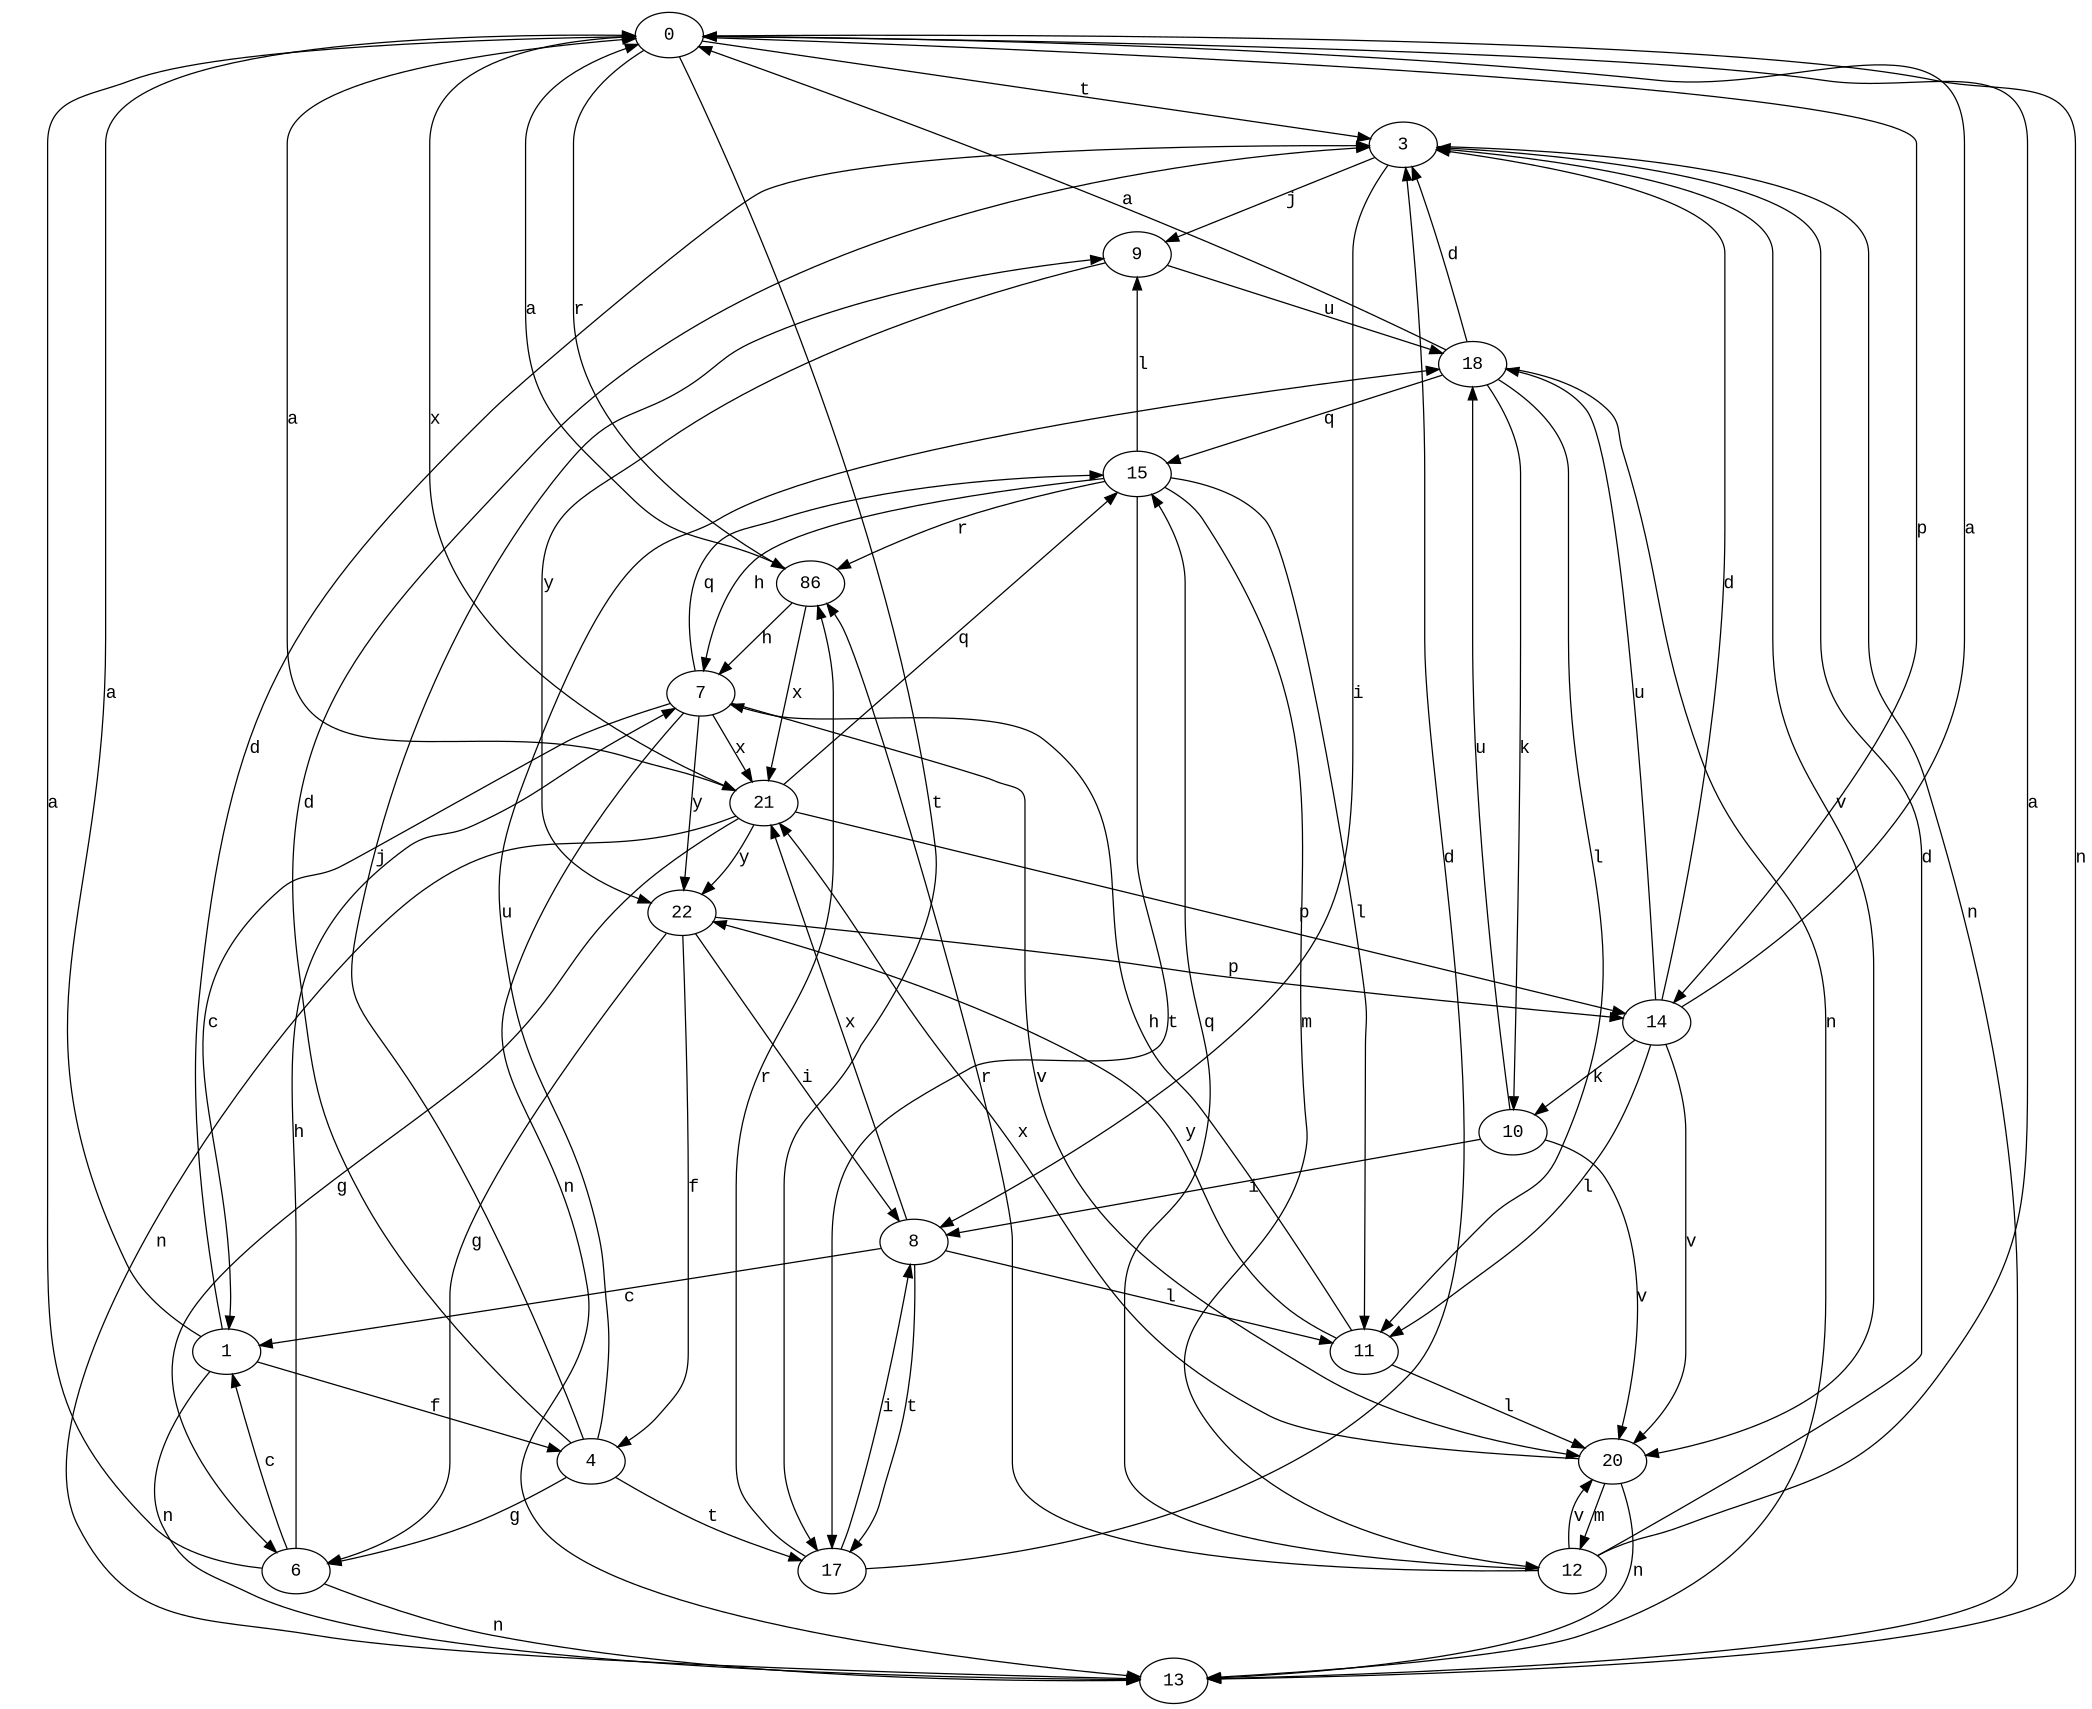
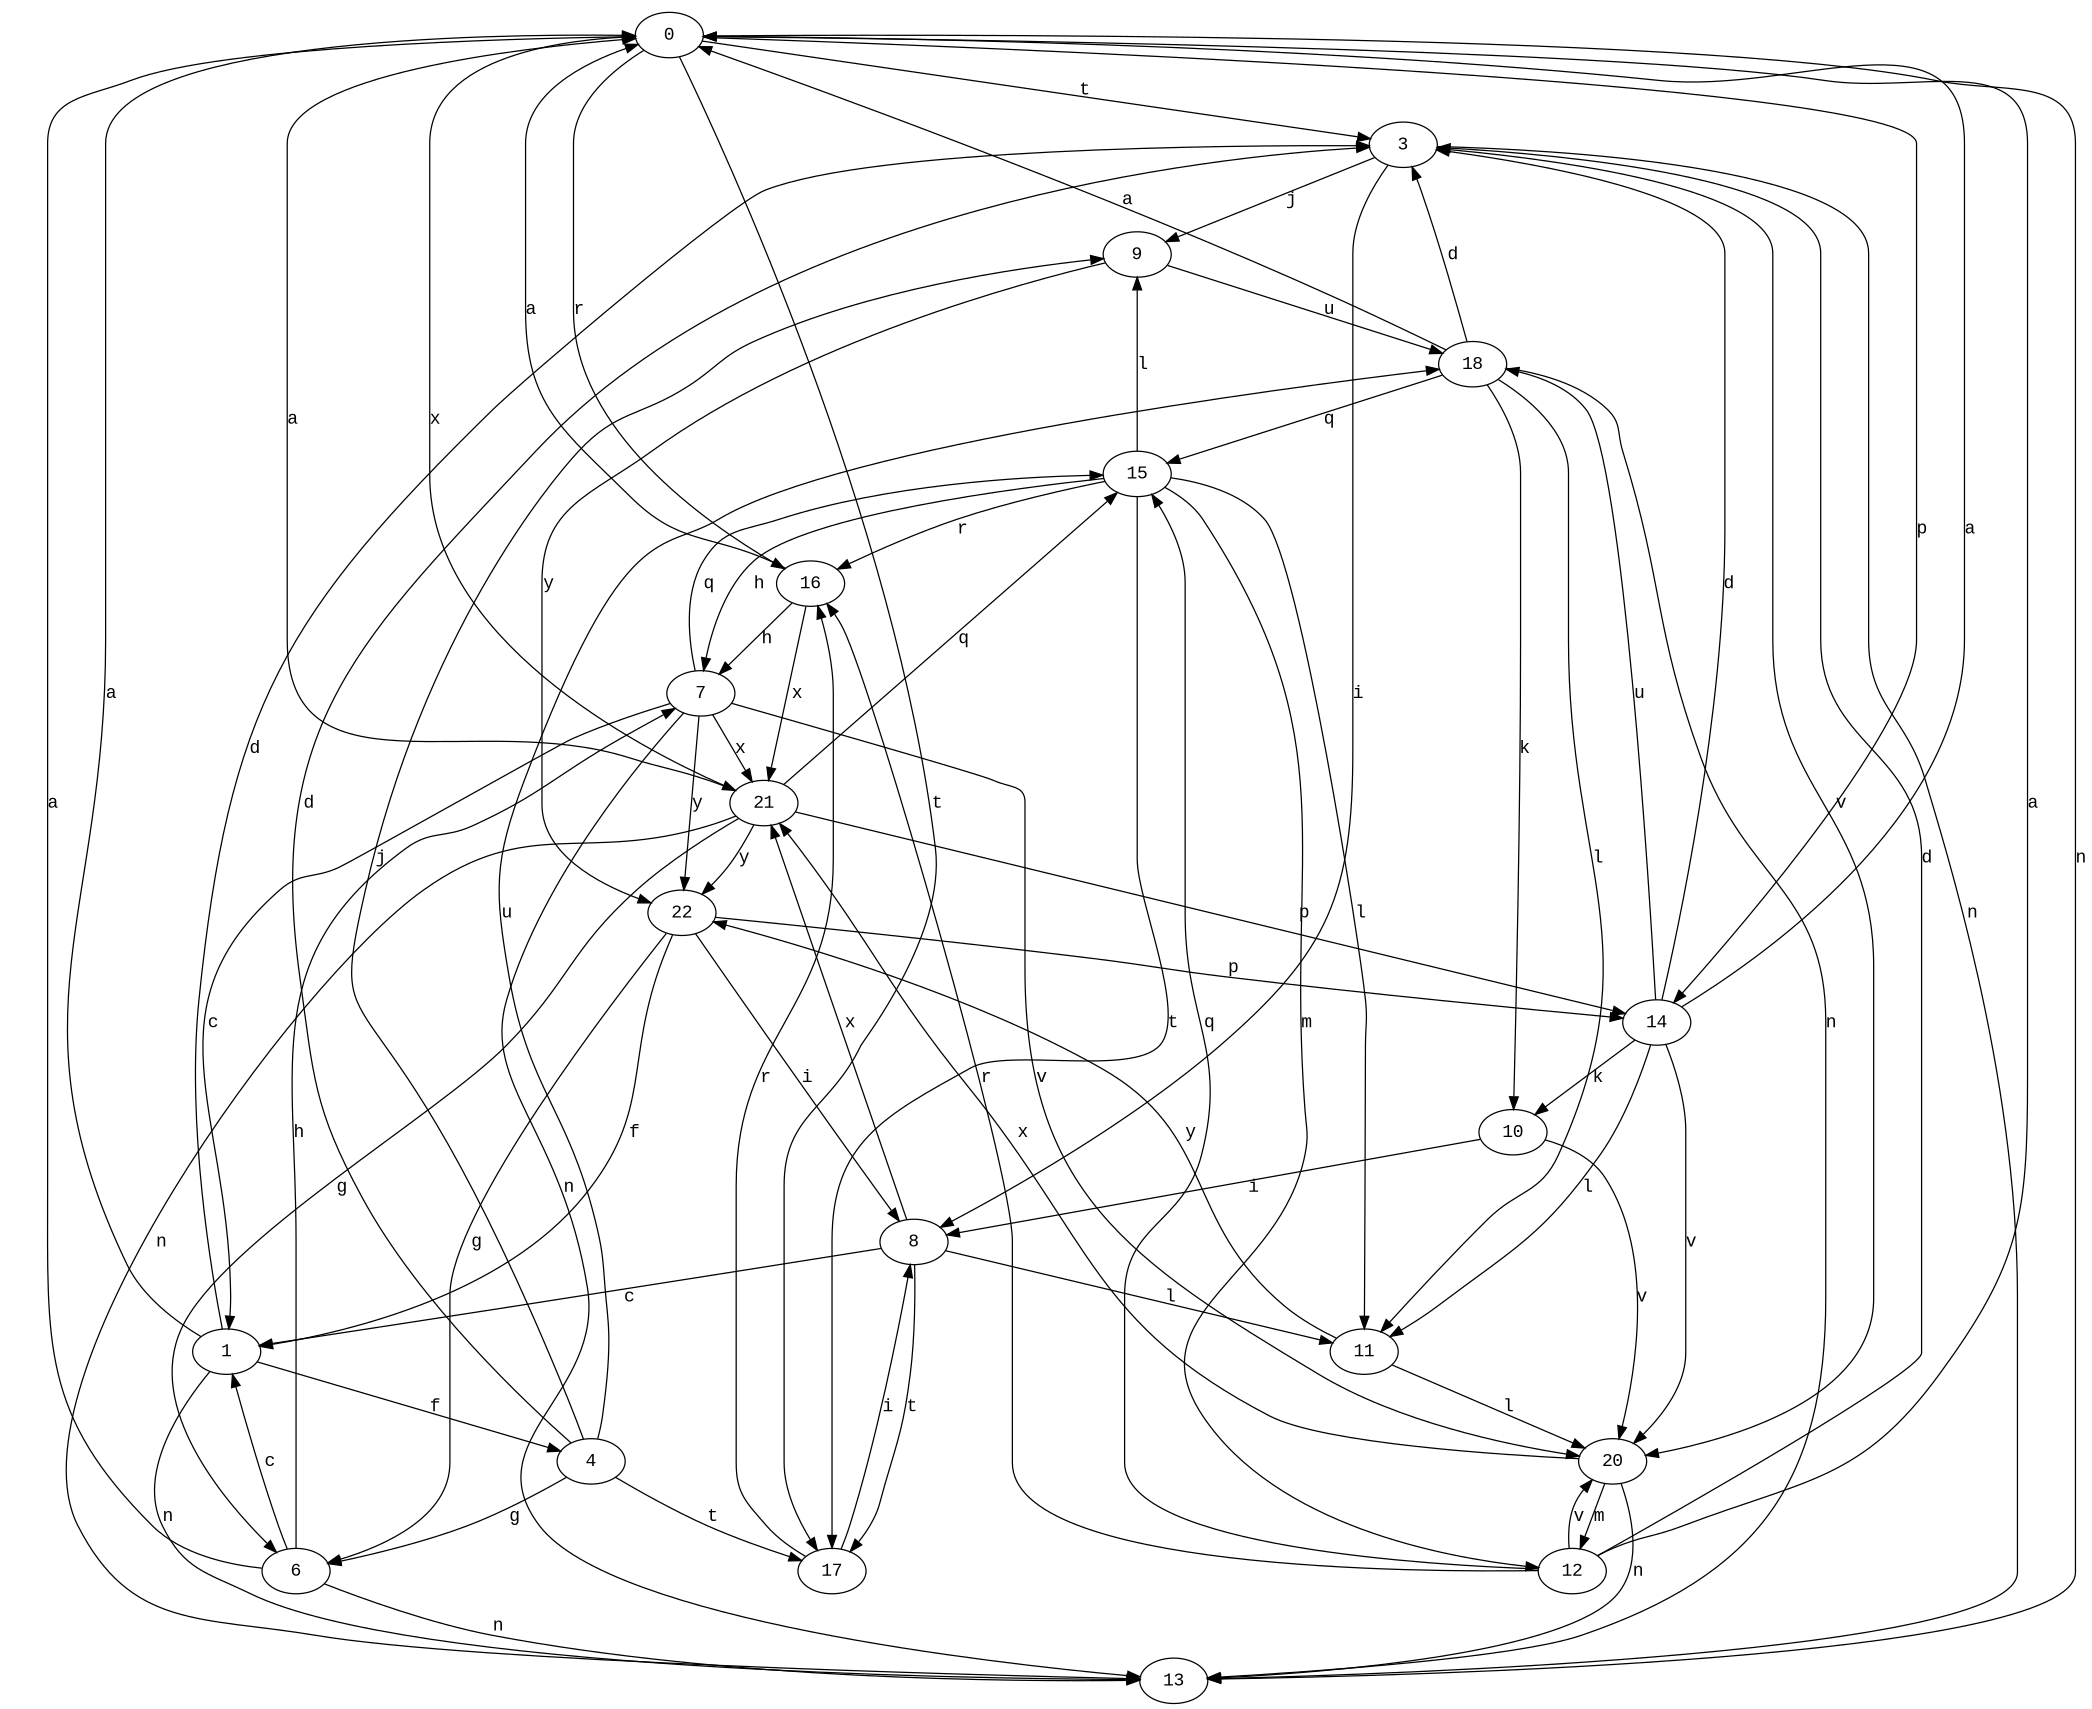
node "86": label "86" -> "16"
edge "10" -> "18": removed, label "u"
edge "11" -> "7": removed, label "h"
edge "17" -> "3": removed, label "d"
edge "22" -> "4": now "22" -> "1"
